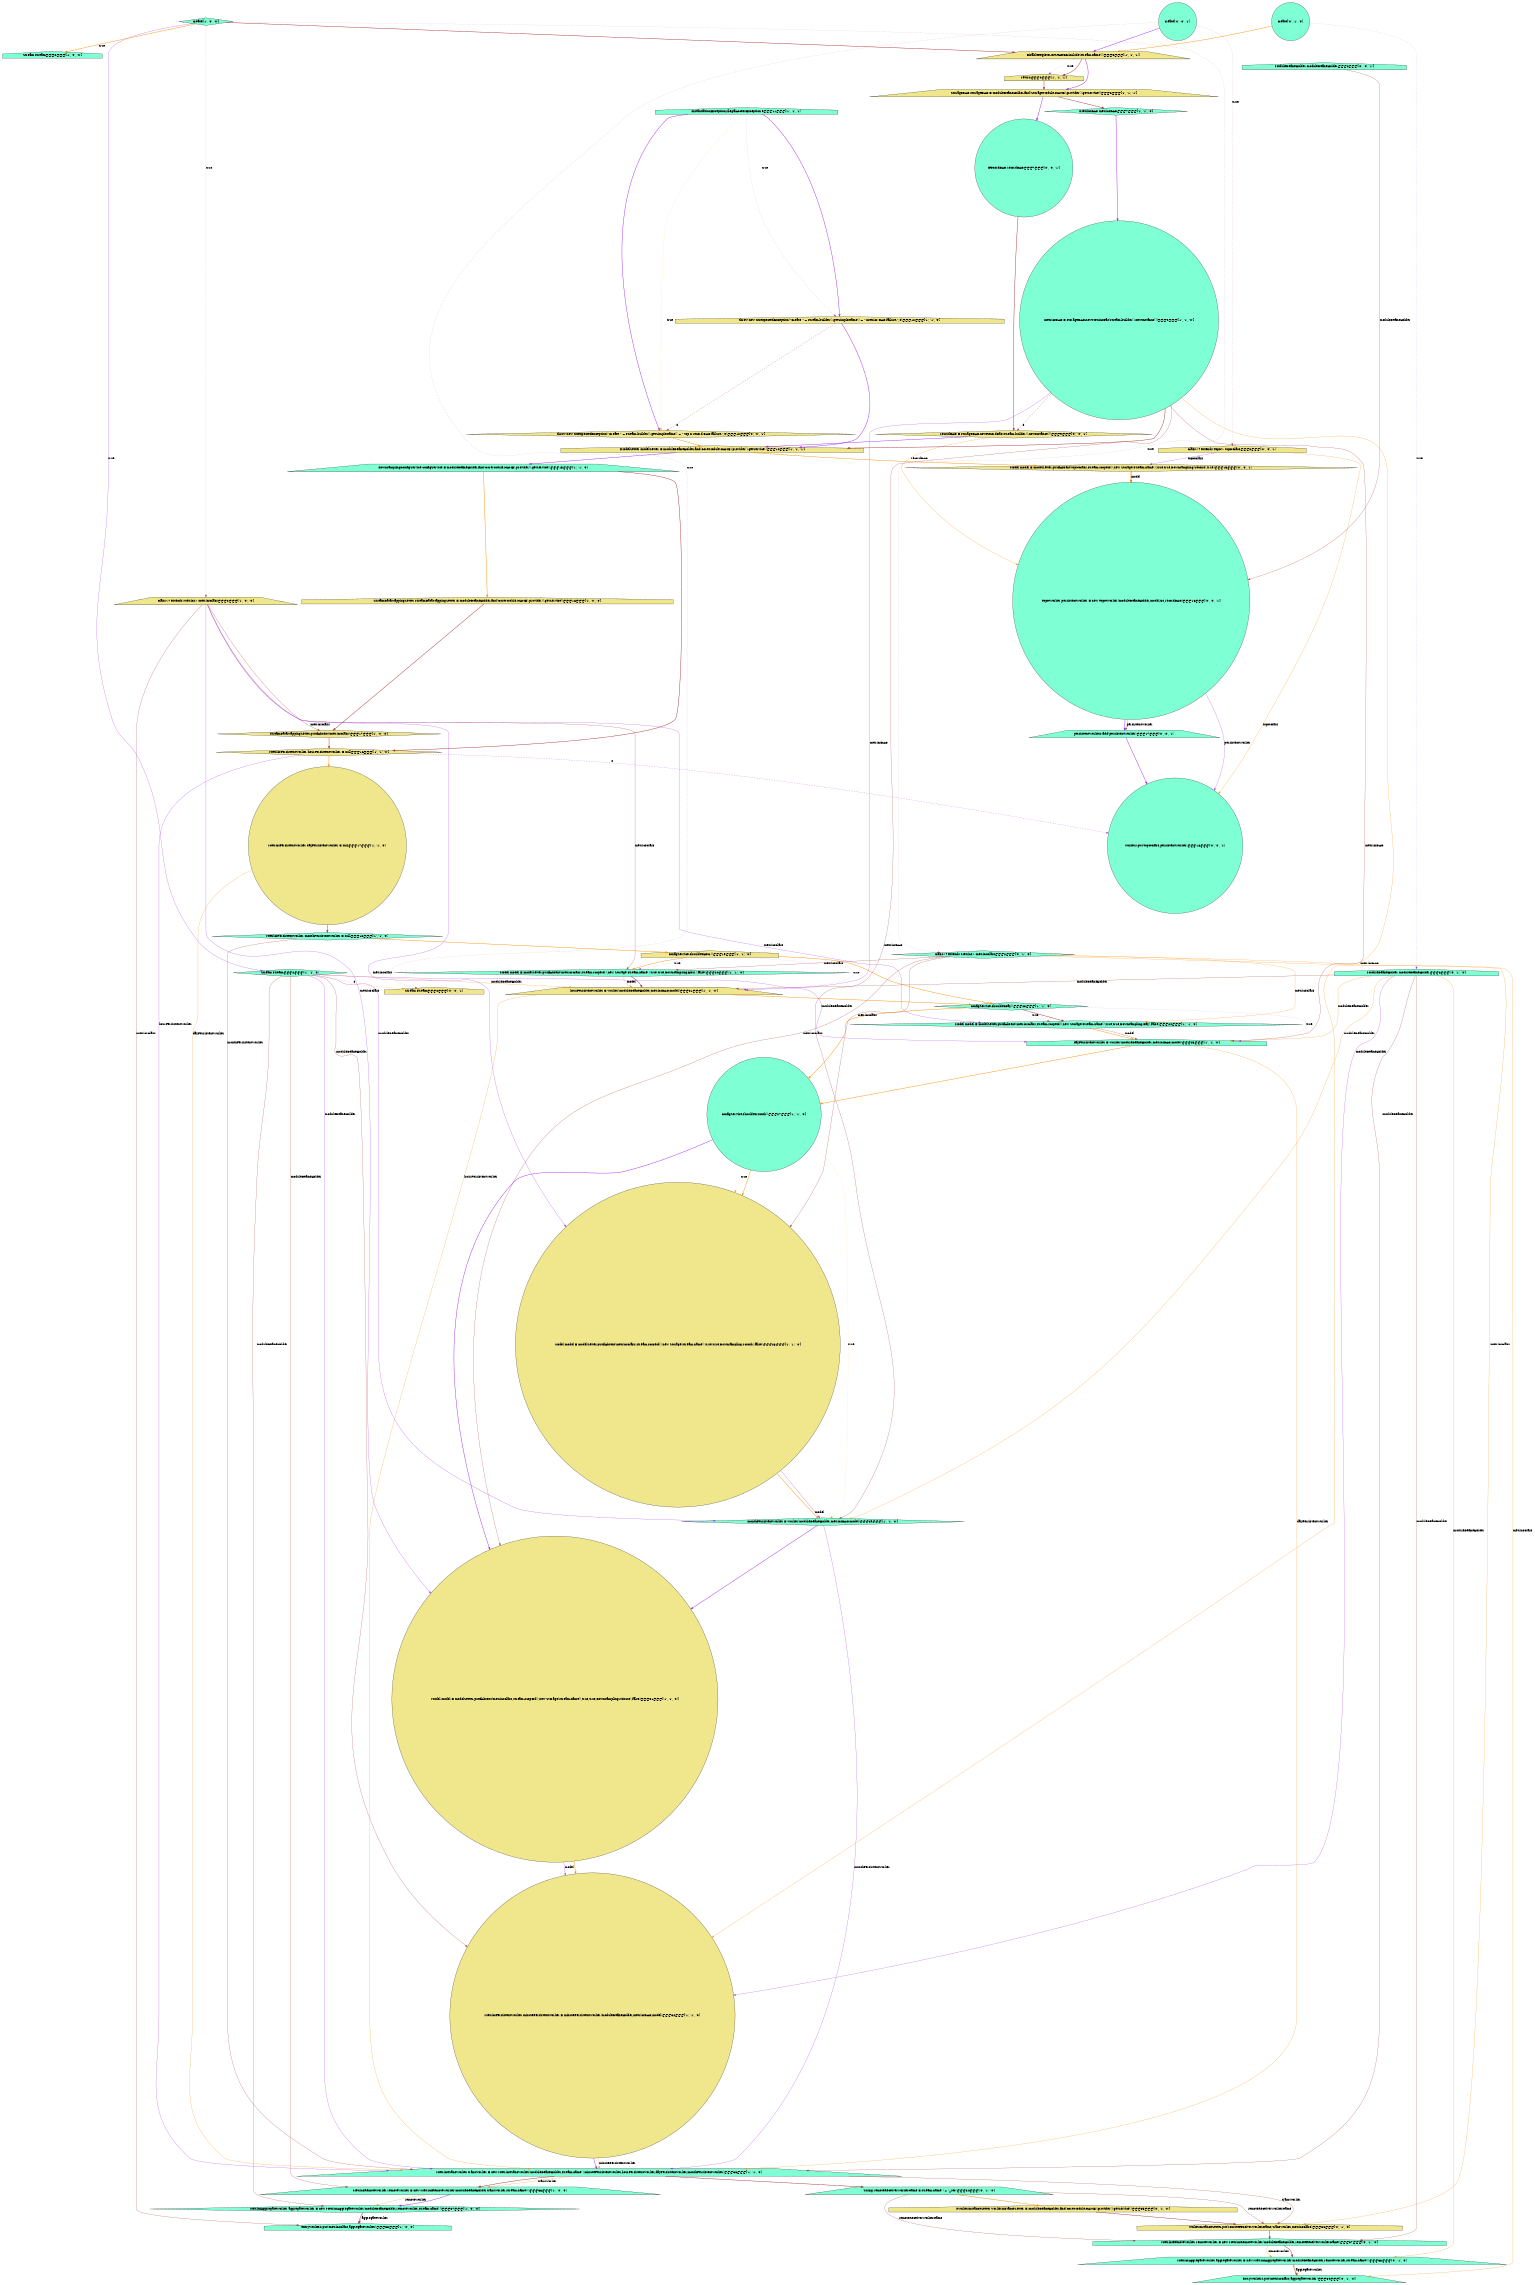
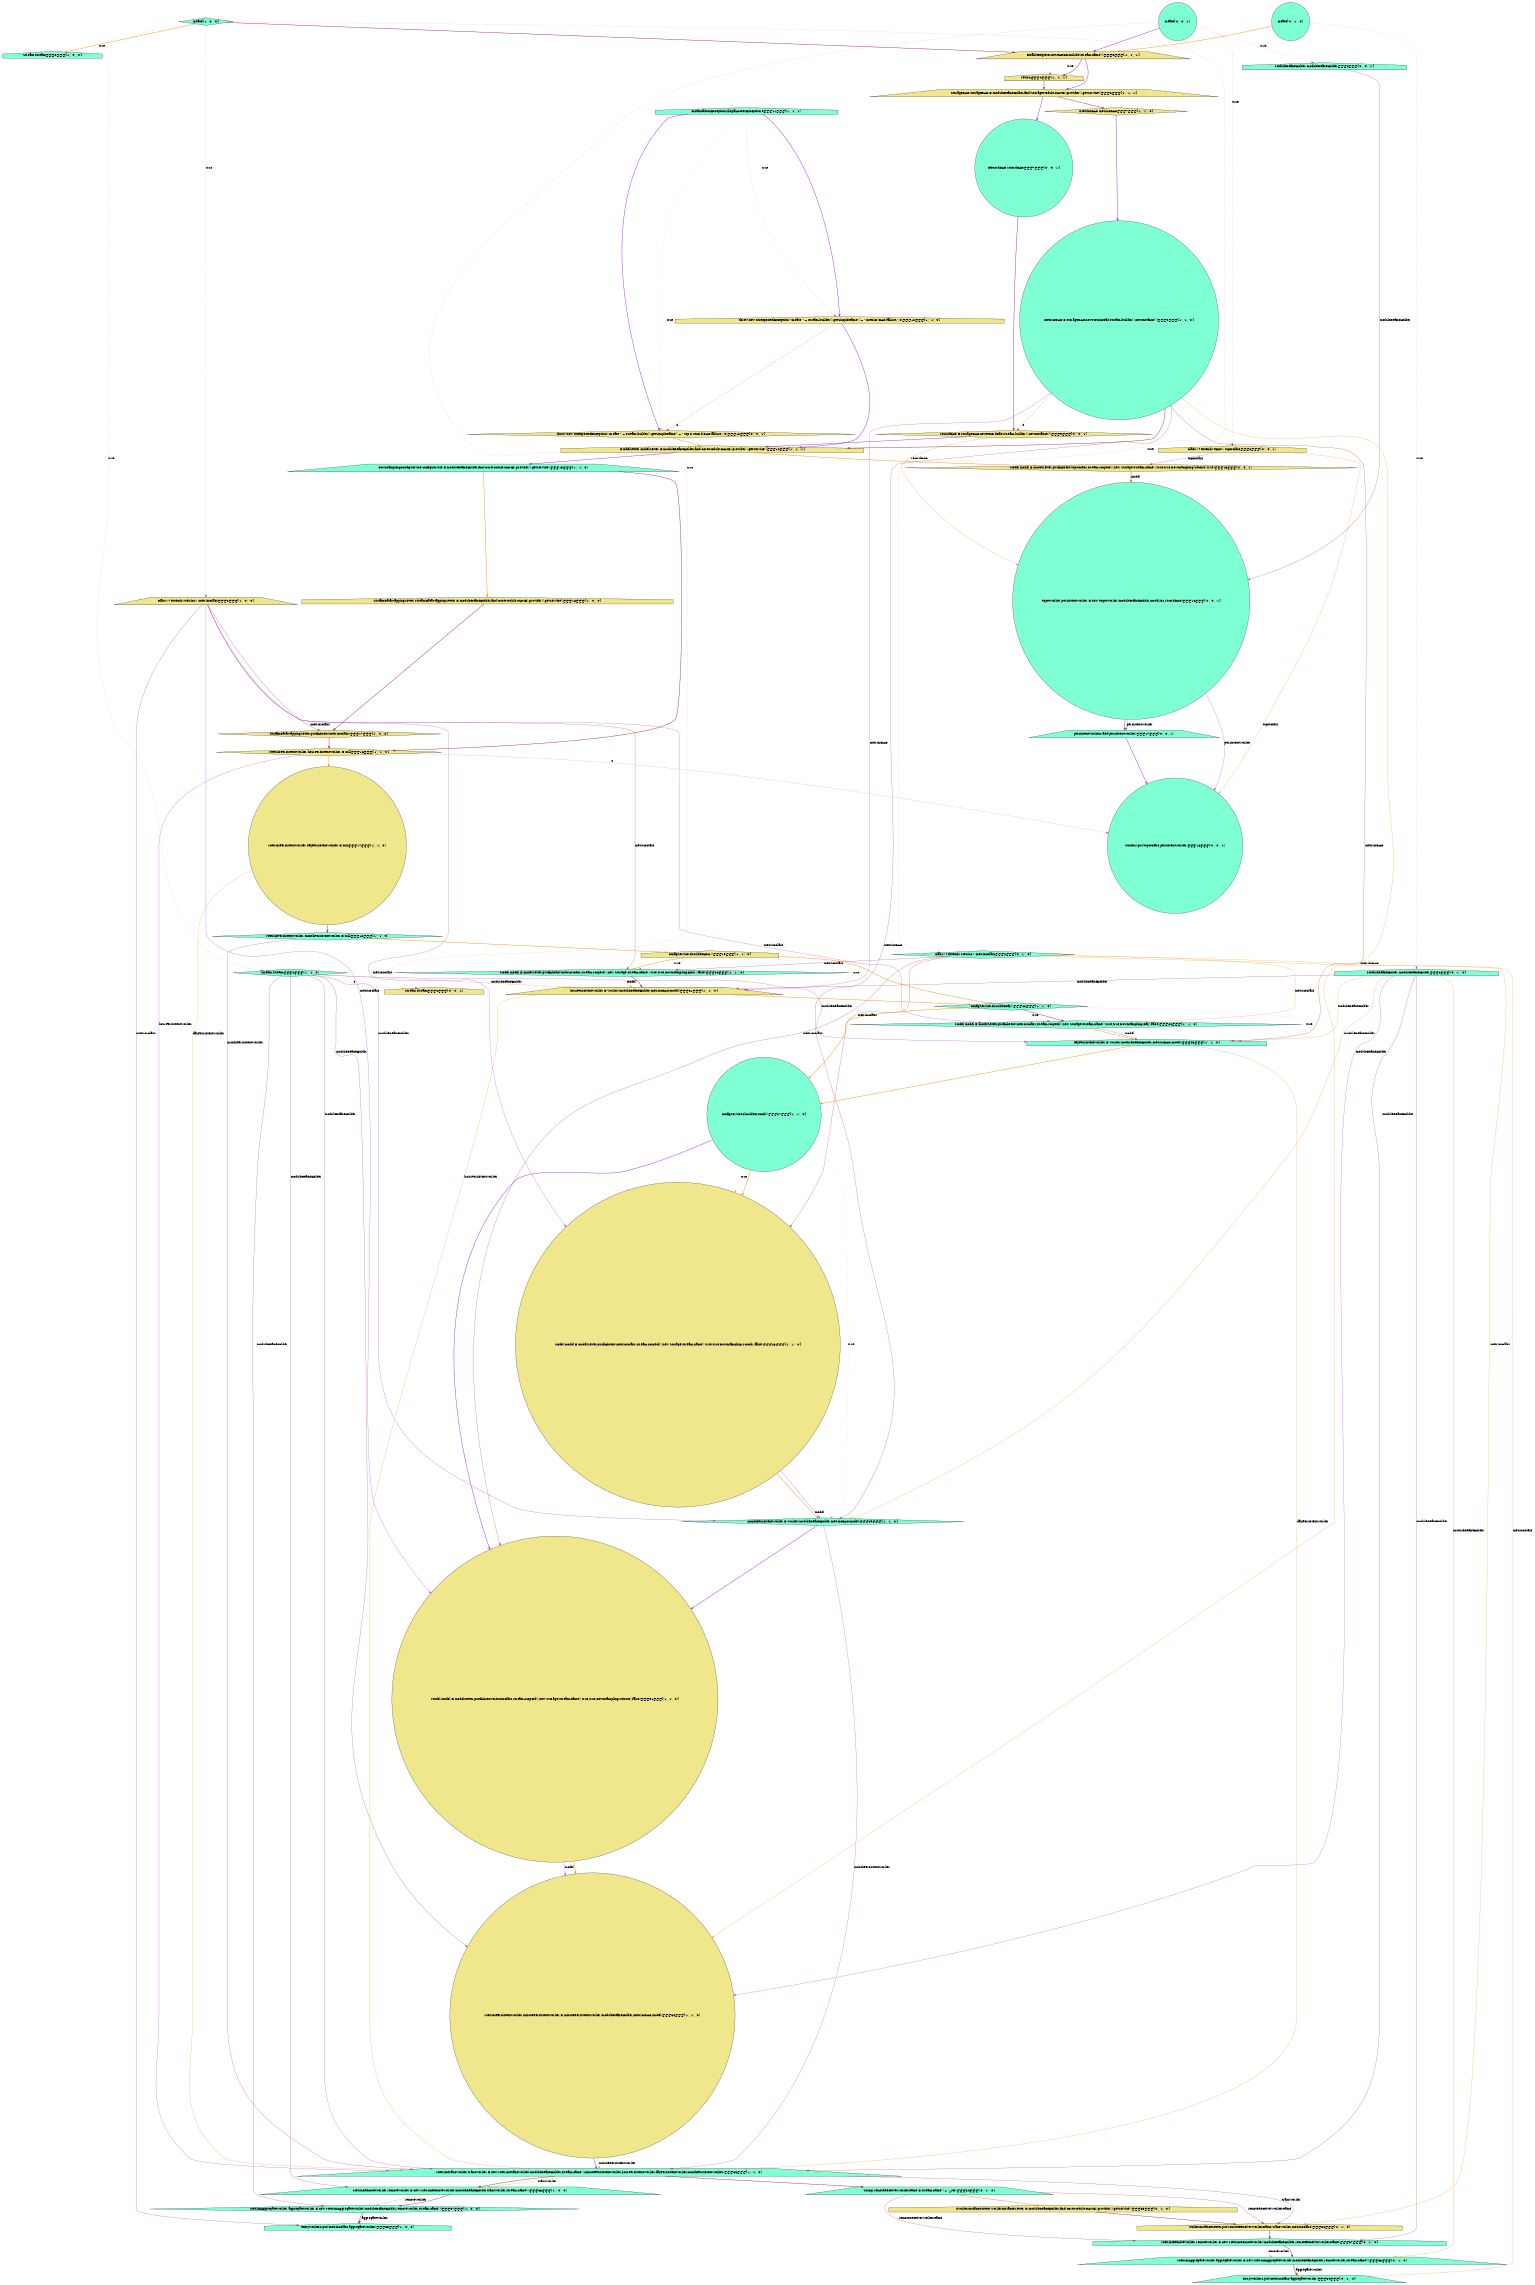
edge "create['0', '0', '1']" -> "ModuleDefineHolder moduleDefineHolder@@@2@@@['0', '0', '1']": added, label "true"
node "IMetricsDAO metricsDAO@@@7@@@['1', '1', '0']": fillcolor aquamarine -> khaki
edge "create['1', '0', '0']" -> "Stream stream@@@2@@@['1', '1', '0']": style solid -> dotted
